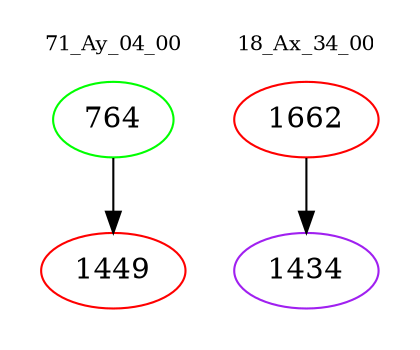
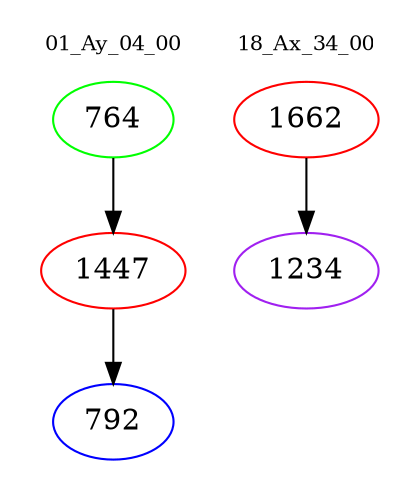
cluster "71_Ay_04_00": label "71_Ay_04_00" -> "01_Ay_04_00"
node "1449": label "1449" -> "1447"
node "1434": label "1434" -> "1234"
node "792": added
